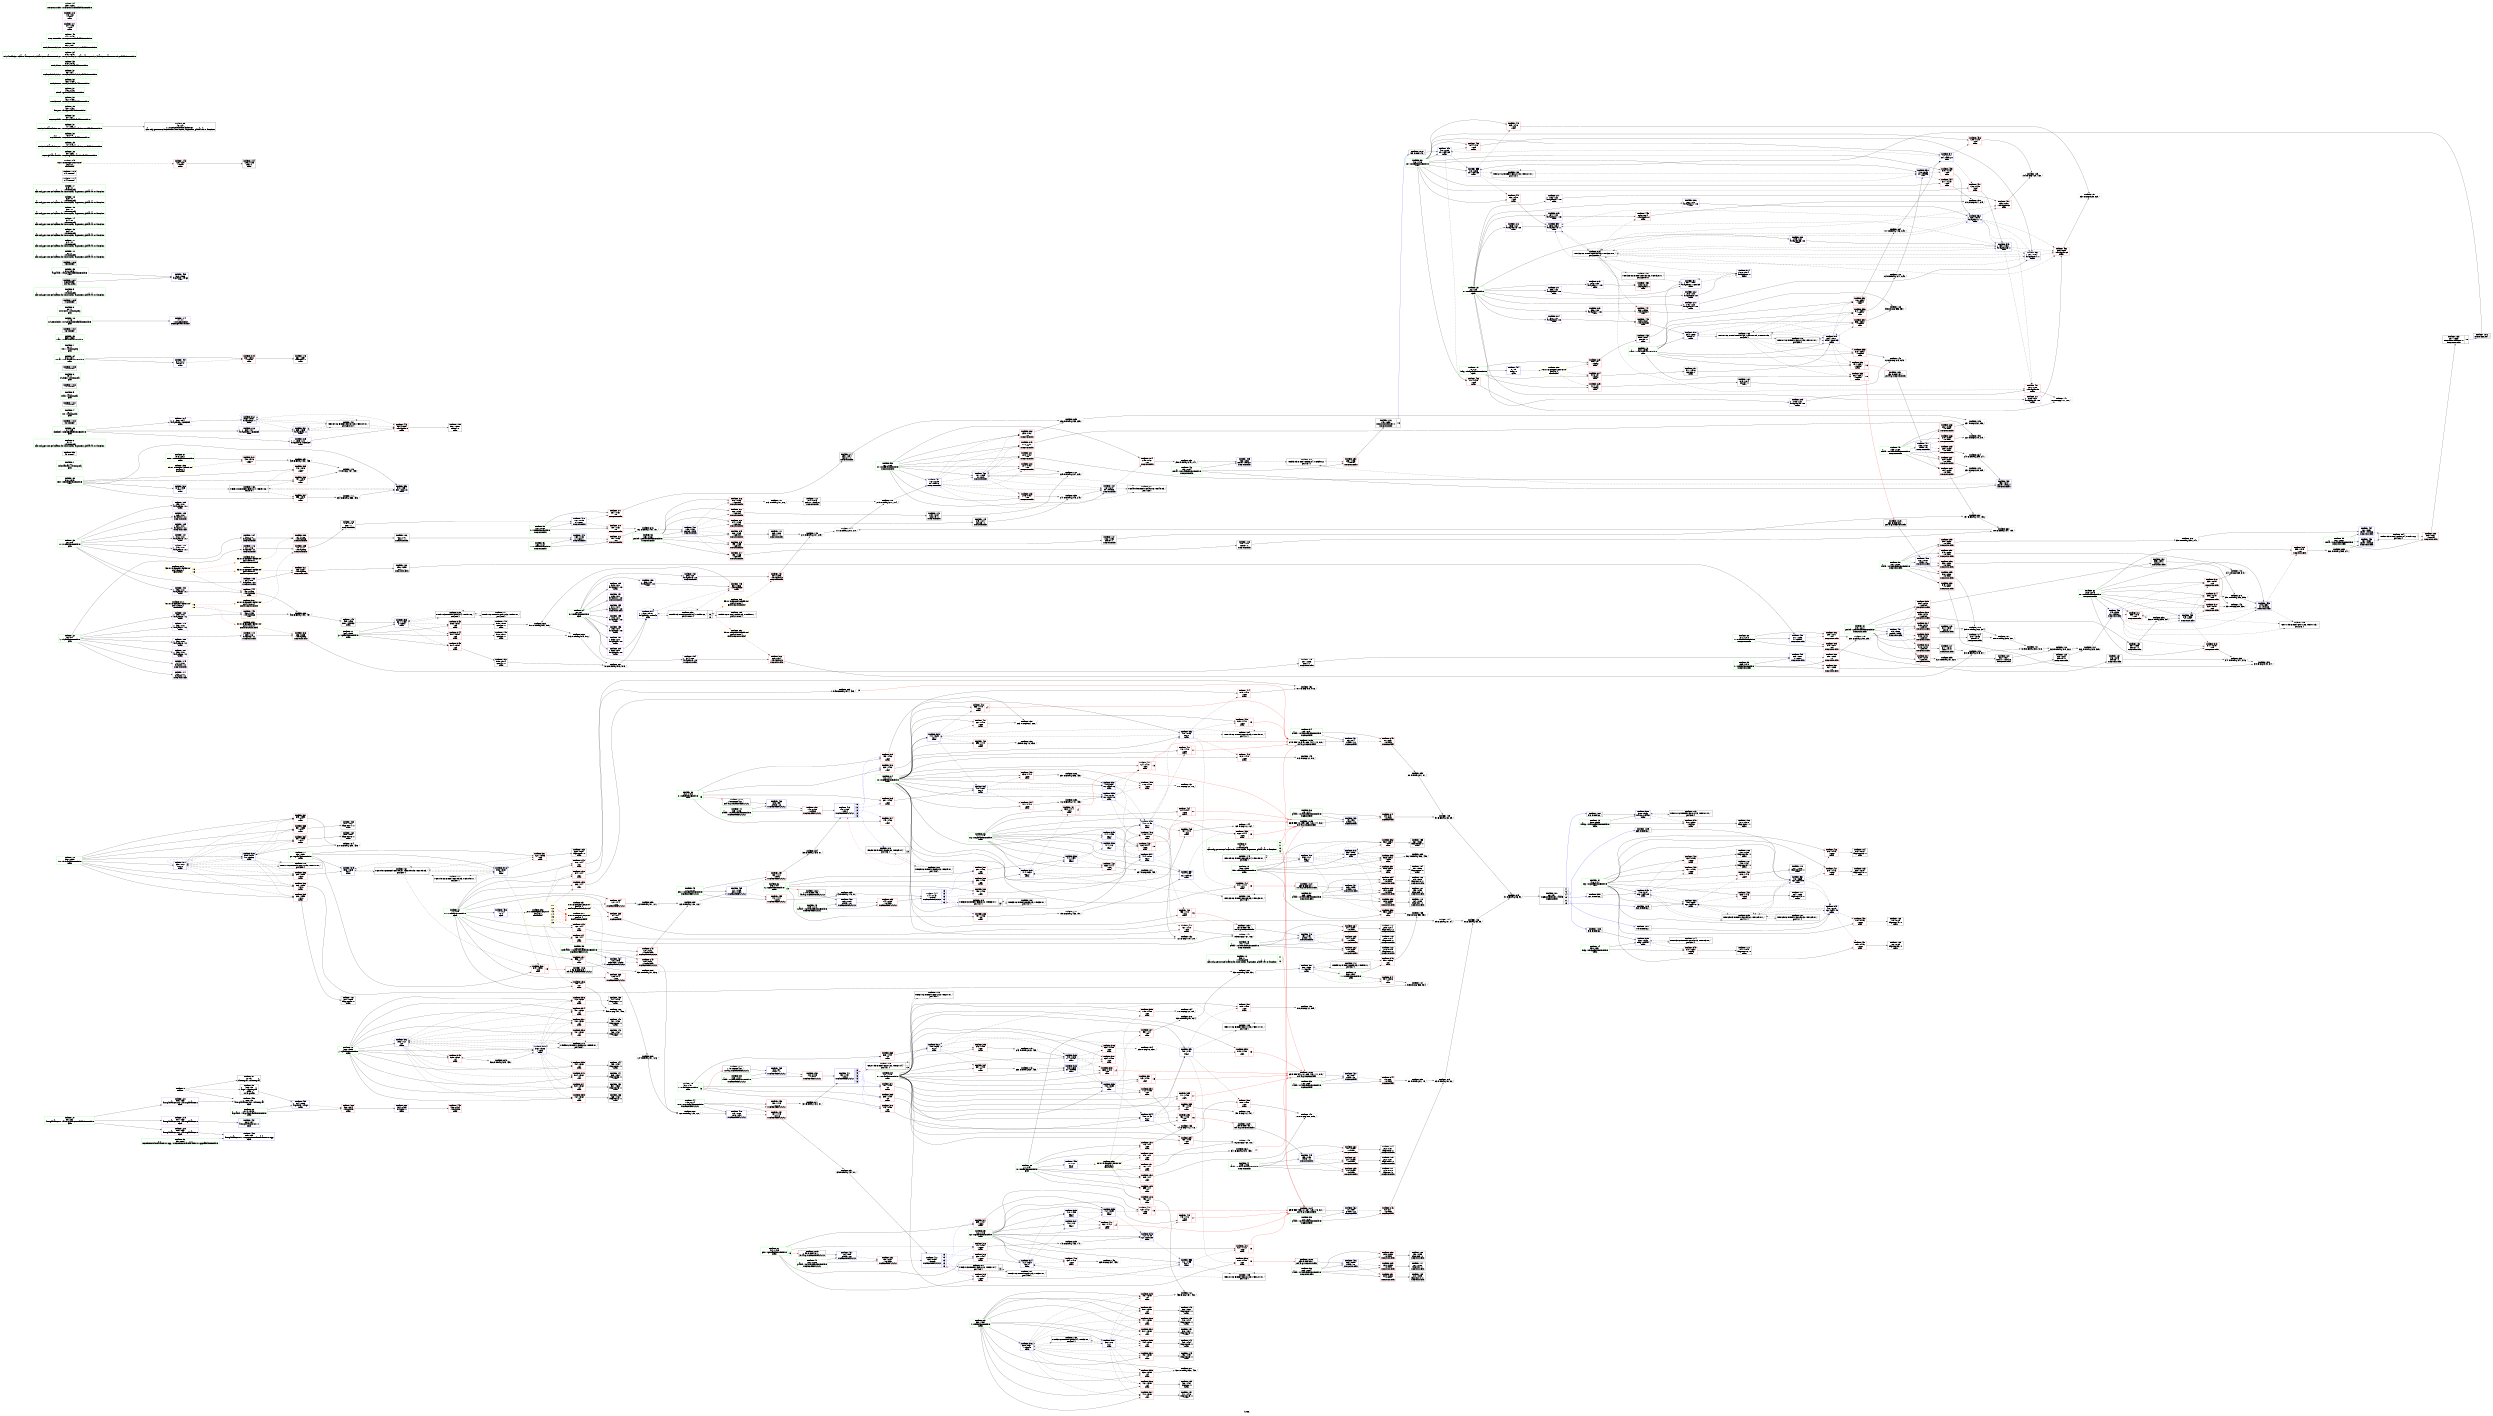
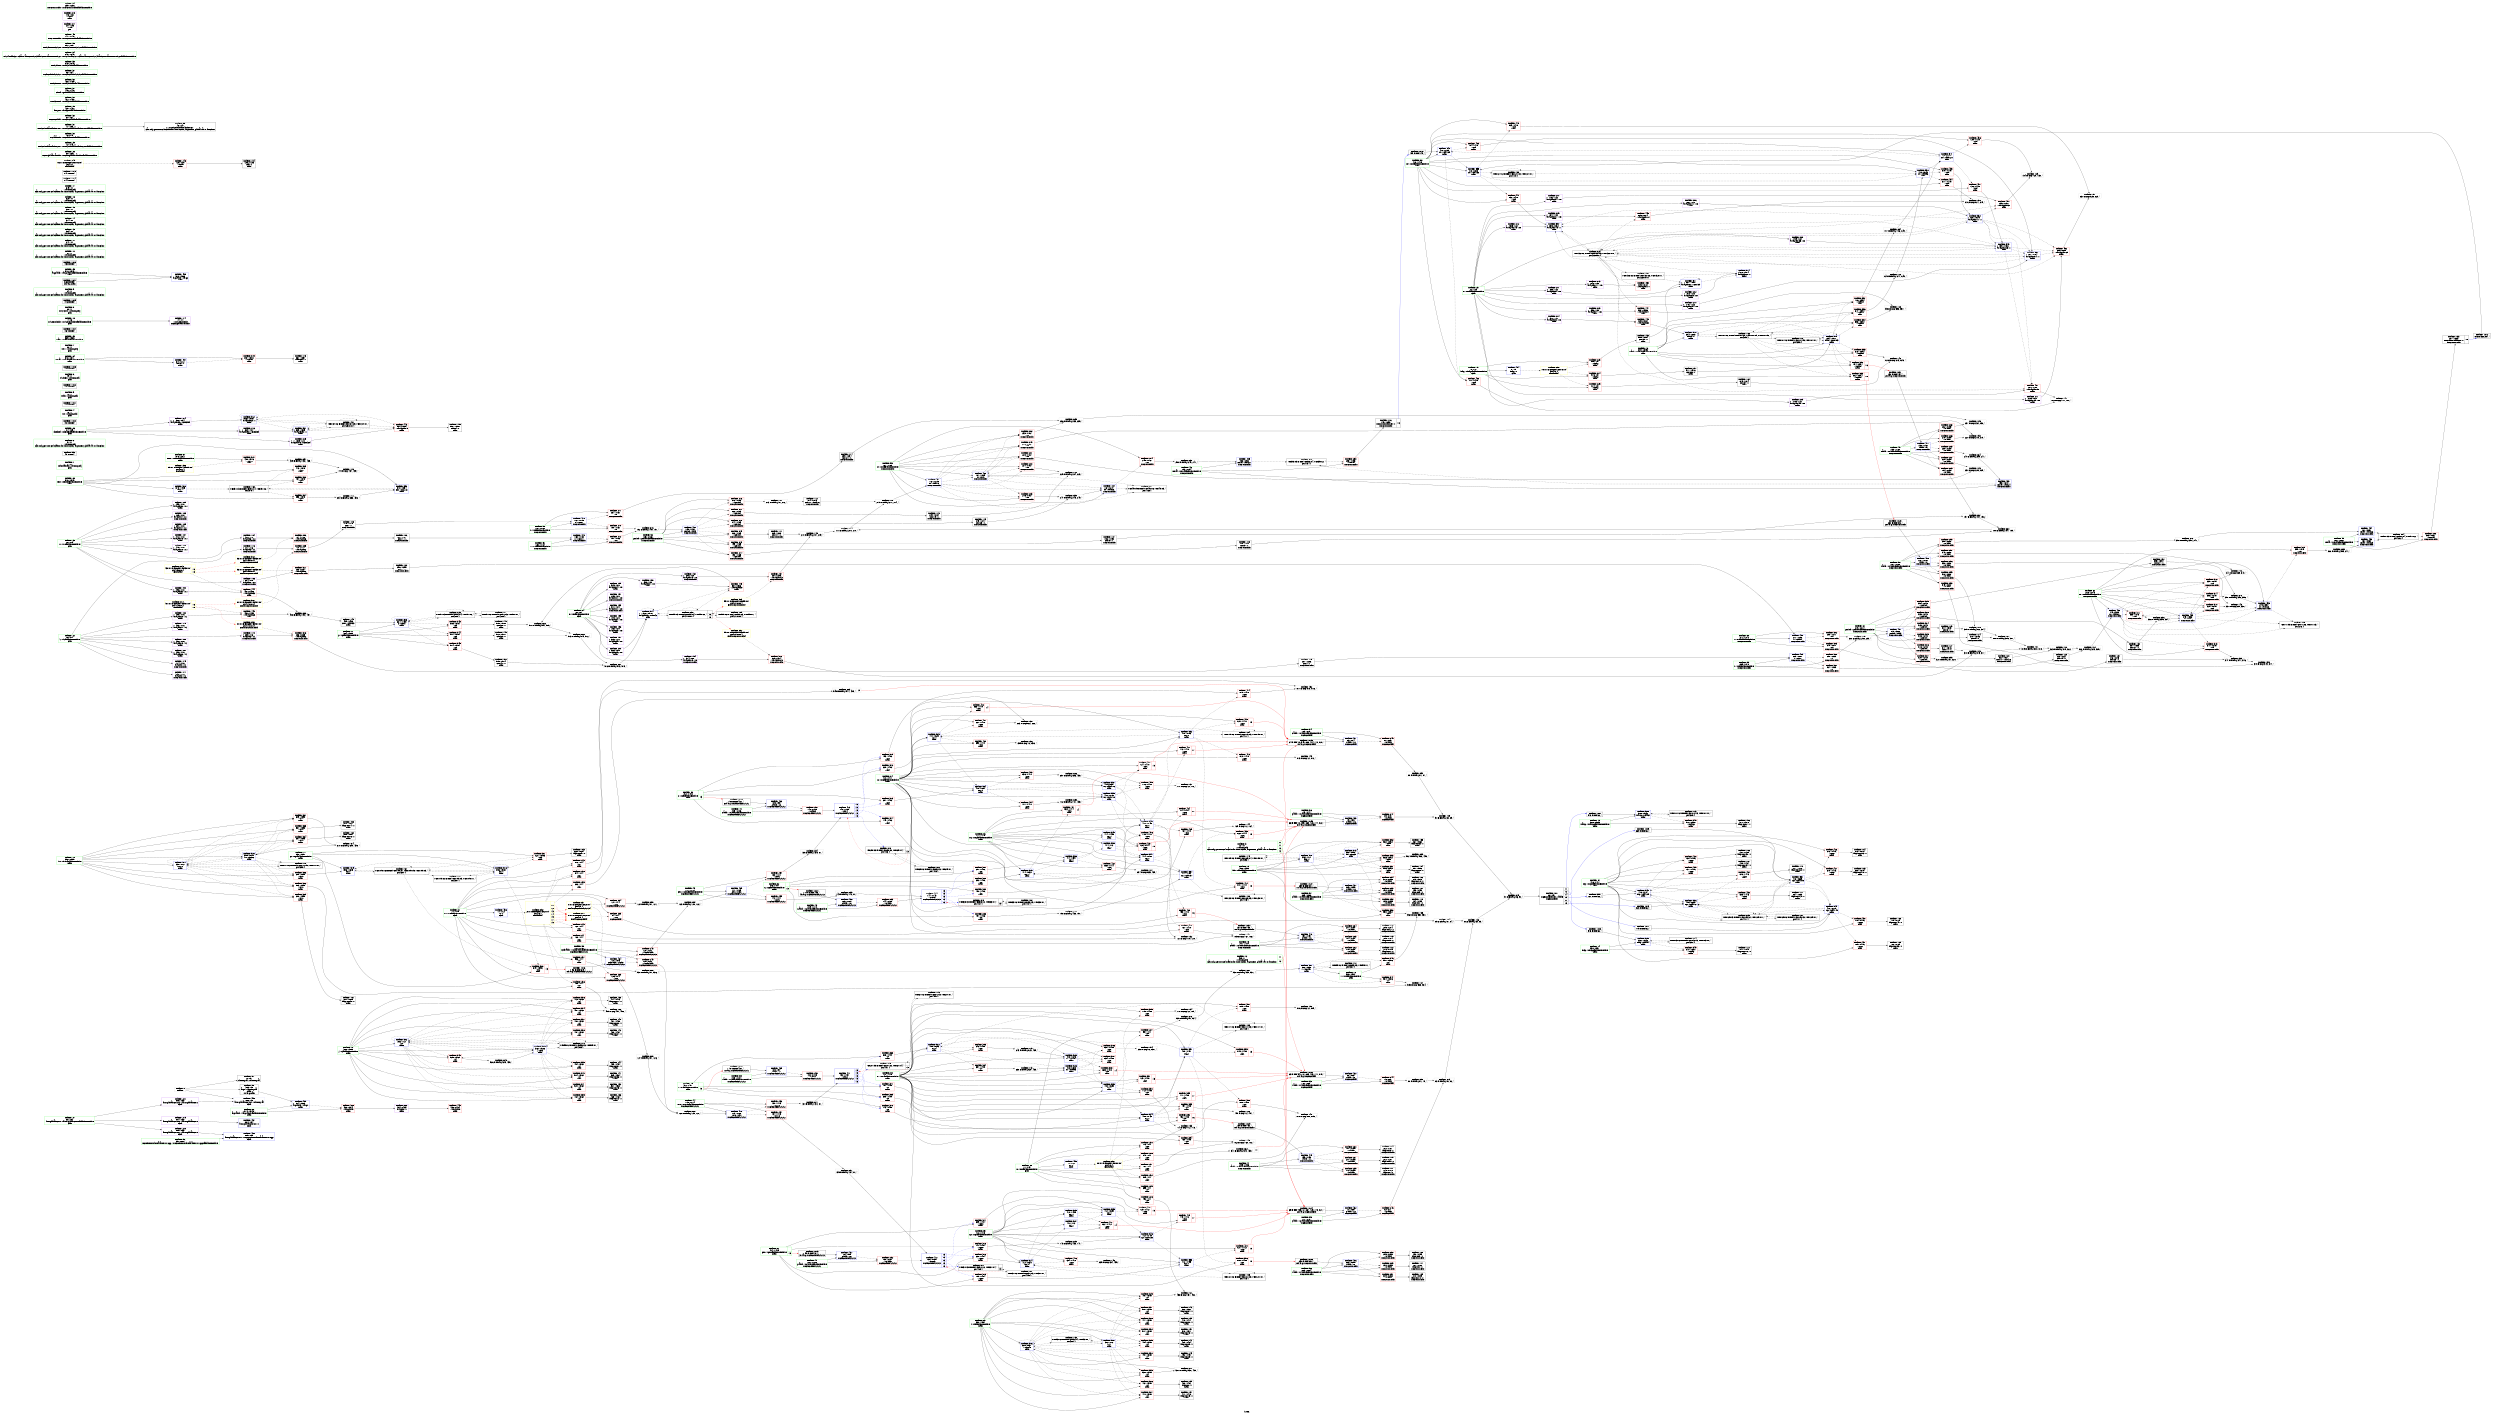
node "NodeID: 217": text "main" -> "pts"
